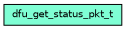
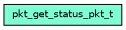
node "dfu_get_status_pkt_t": label "dfu_get_status_pkt_t" -> "pkt_get_status_pkt_t"
